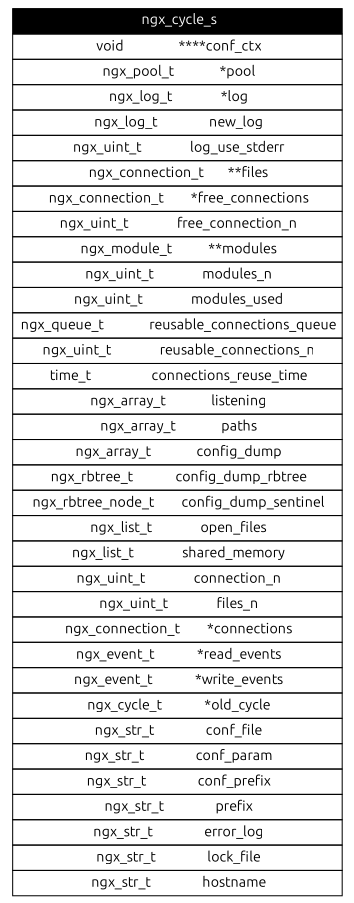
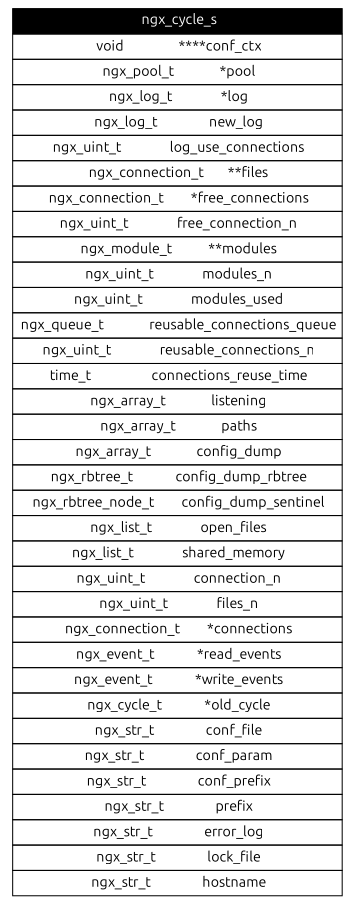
node "ngx_cycle_s": text "ngx_uint_t                log_use_stderr" -> "ngx_uint_t                log_use_connections"
